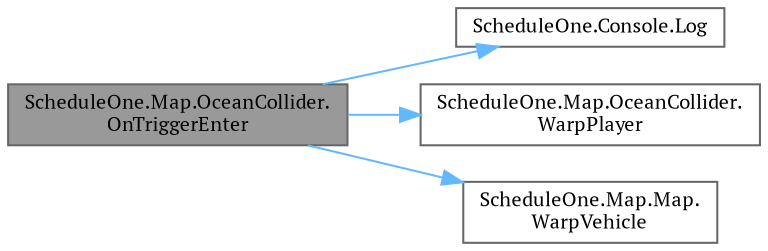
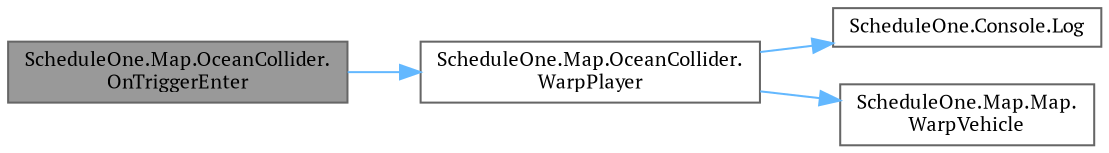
edge "ScheduleOne.Map.OceanCollider. OnTriggerEnter" -> "ScheduleOne.Console.Log": now "ScheduleOne.Map.OceanCollider. WarpPlayer" -> "ScheduleOne.Console.Log"
edge "ScheduleOne.Map.OceanCollider. OnTriggerEnter" -> "ScheduleOne.Map.Map. WarpVehicle": now "ScheduleOne.Map.OceanCollider. WarpPlayer" -> "ScheduleOne.Map.Map. WarpVehicle"
